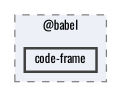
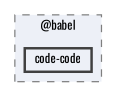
node "code-frame": label "code-frame" -> "code-code"
